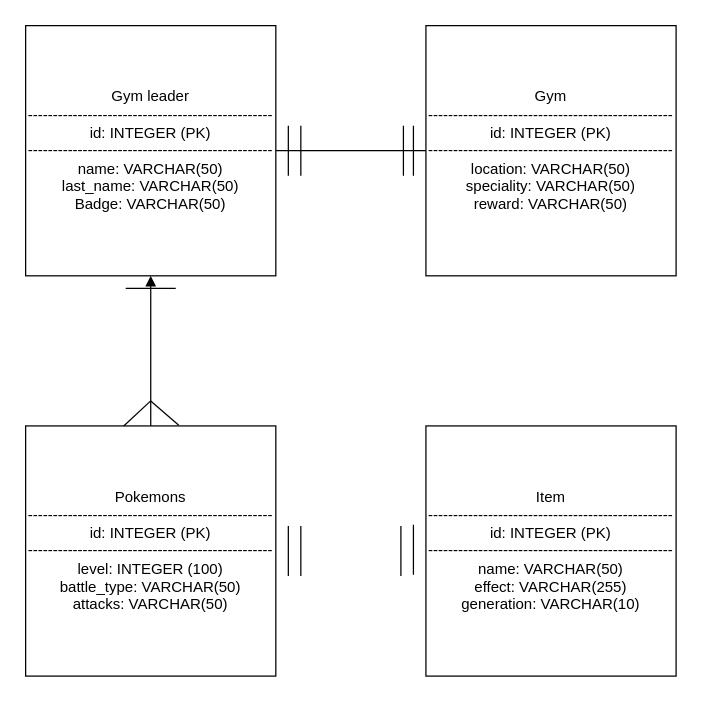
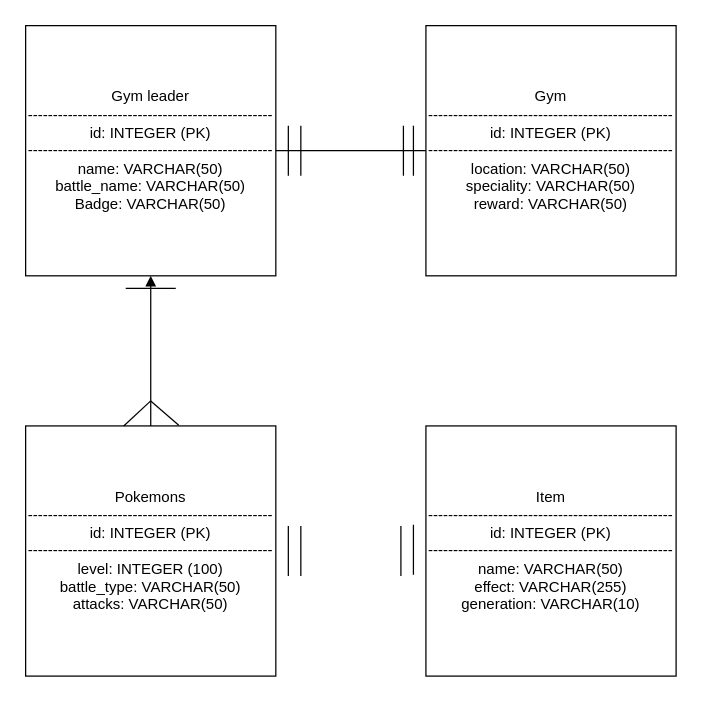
node "Gym leader ------------------------------------------------- id: INTEGER (PK) ------------------------------------------------- name: VARCHAR(50) last_name: VARCHAR(50) Badge: VARCHAR(50)": label "Gym leader ------------------------------------------------- id: INTEGER (PK) ------------------------------------------------- name: VARCHAR(50) last_name: VARCHAR(50) Badge: VARCHAR(50)" -> "Gym leader ------------------------------------------------- id: INTEGER (PK) ------------------------------------------------- name: VARCHAR(50) battle_name: VARCHAR(50) Badge: VARCHAR(50)"
